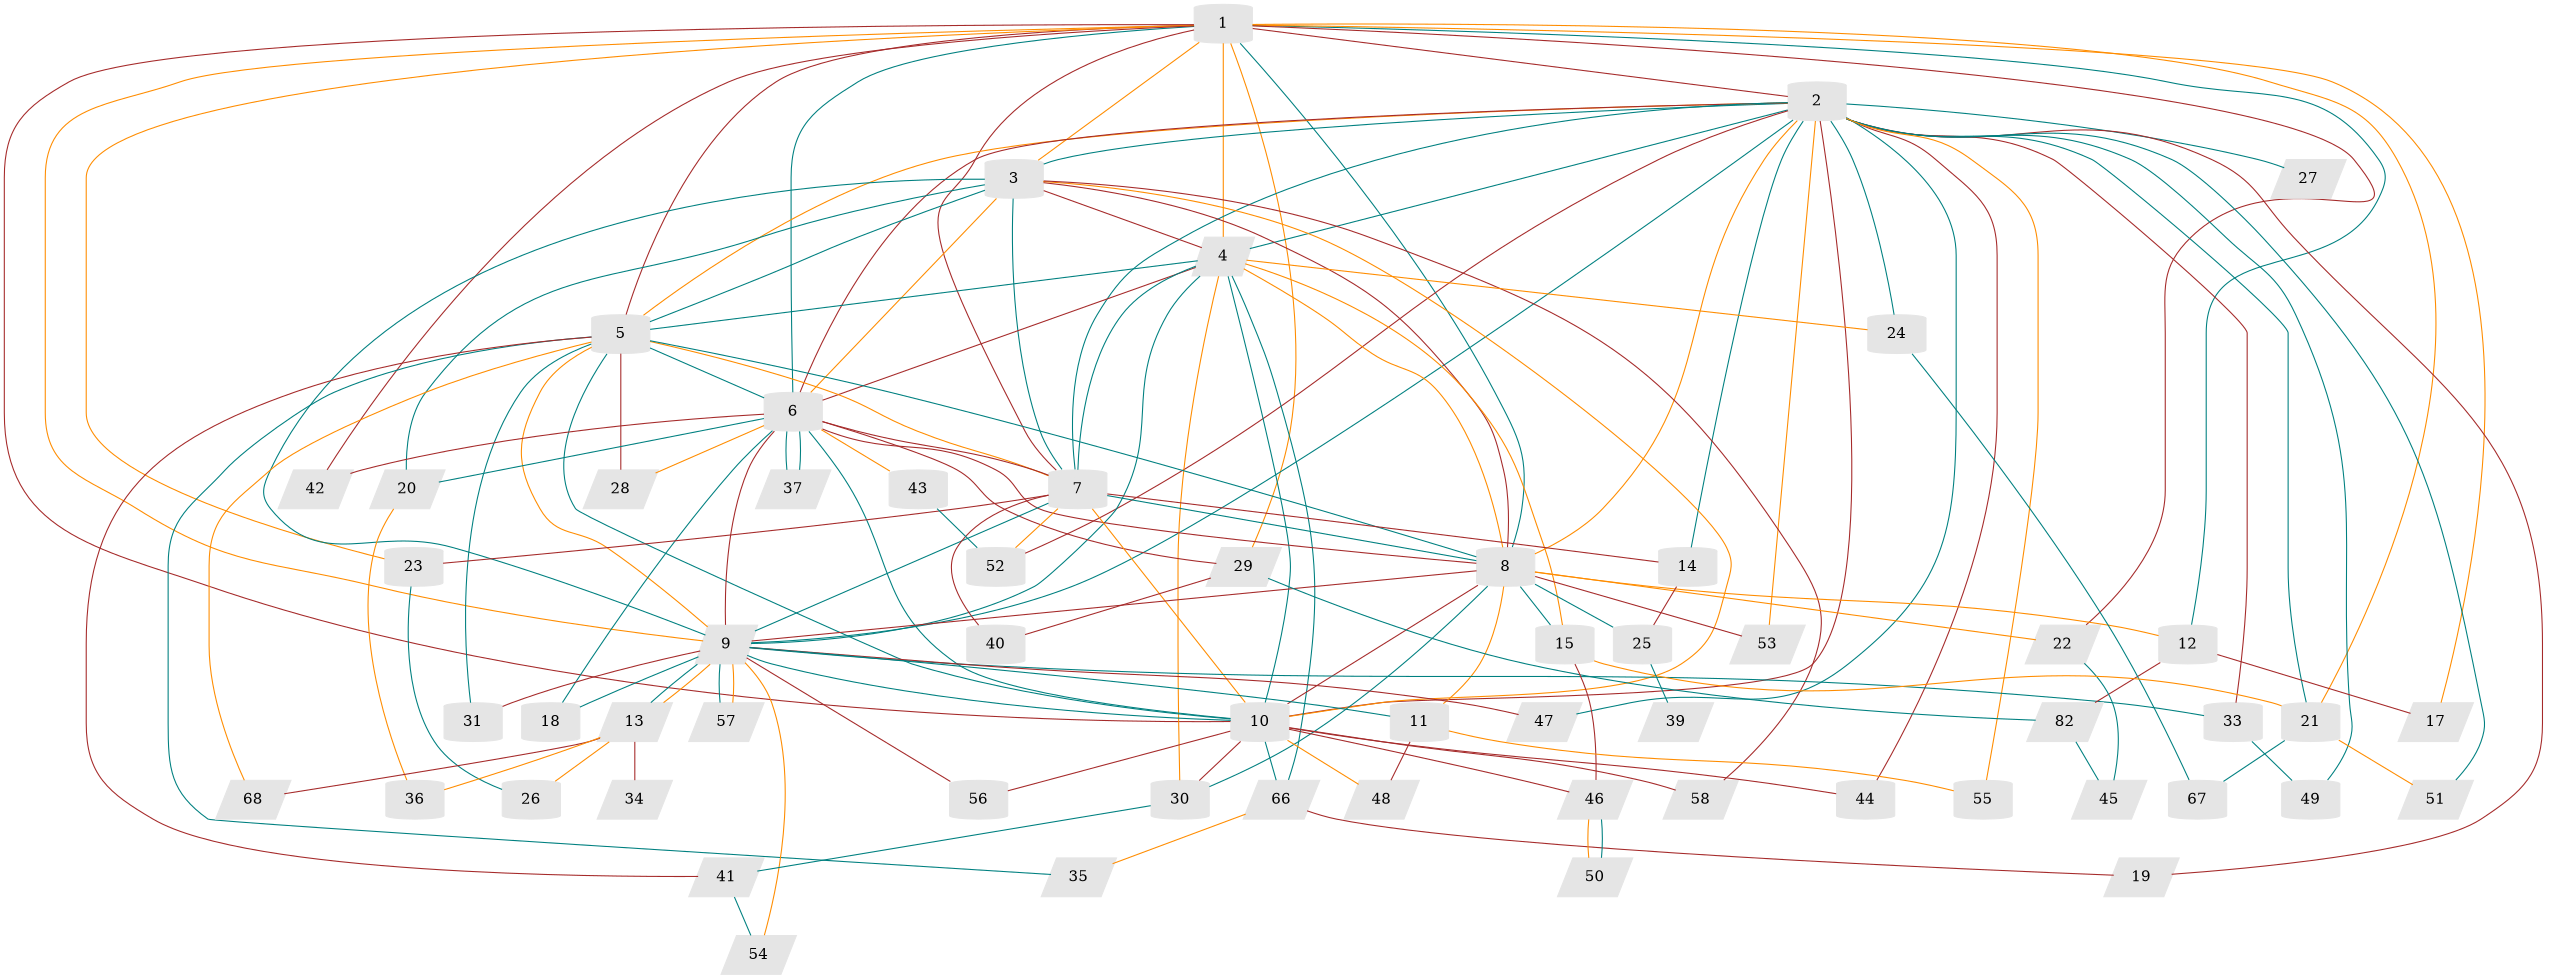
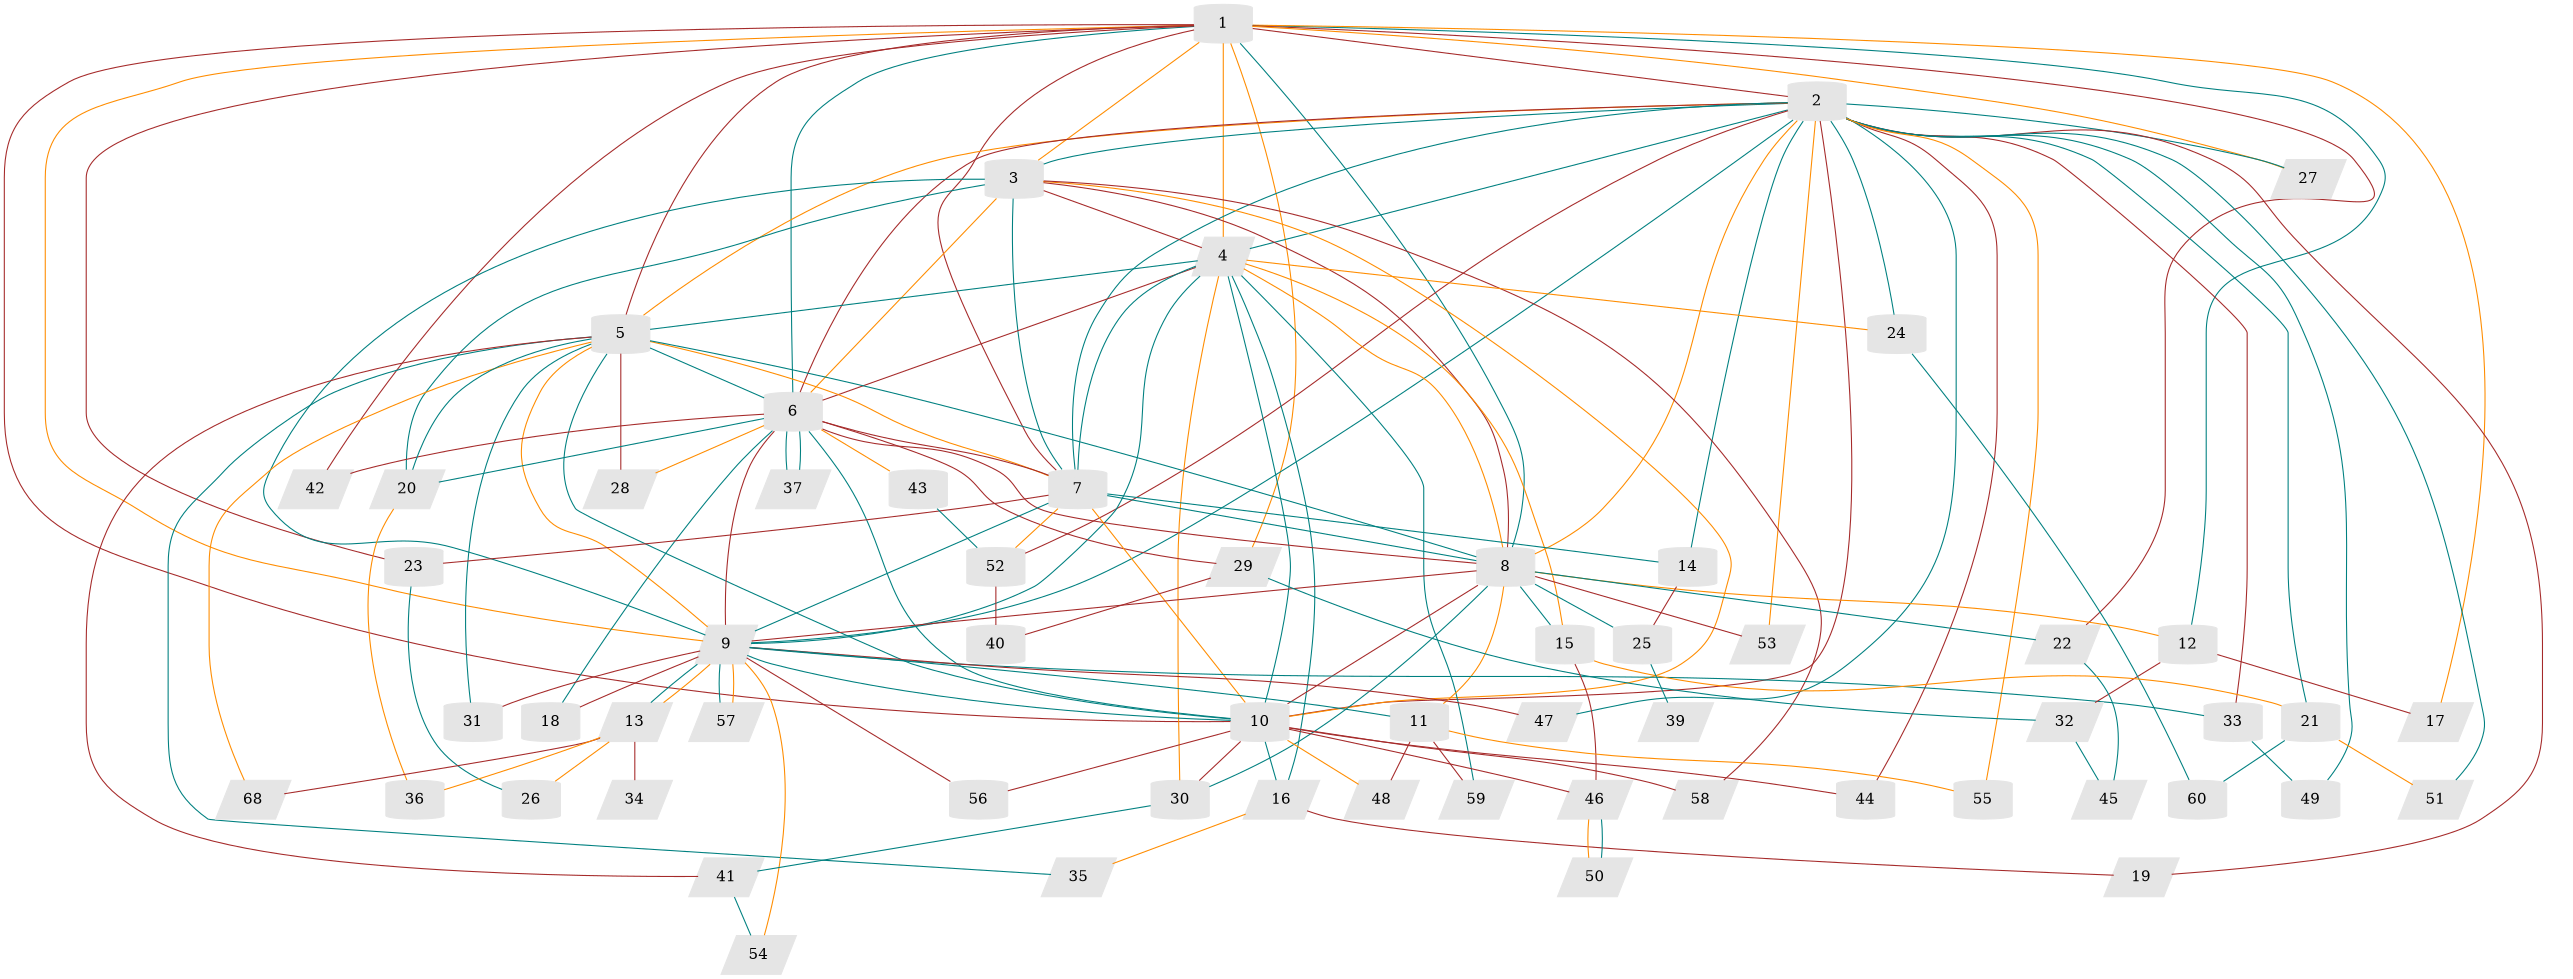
edge "1" -- "21": now "1" -- "27"
edge "1" -- "23": color darkorange -> brown
edge "3" -- "5": now "20" -- "5"
edge "7" -- "40": now "52" -- "40"
edge "7" -- "14": color brown -> teal
edge "8" -- "22": color darkorange -> teal
edge "9" -- "18": color teal -> brown
node "82": label "82" -> "32"
node "66": label "66" -> "16"
node "59": added
node "67": label "67" -> "60"
